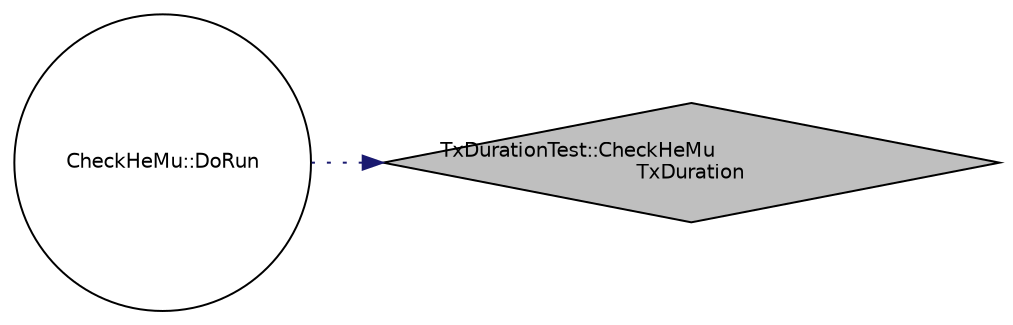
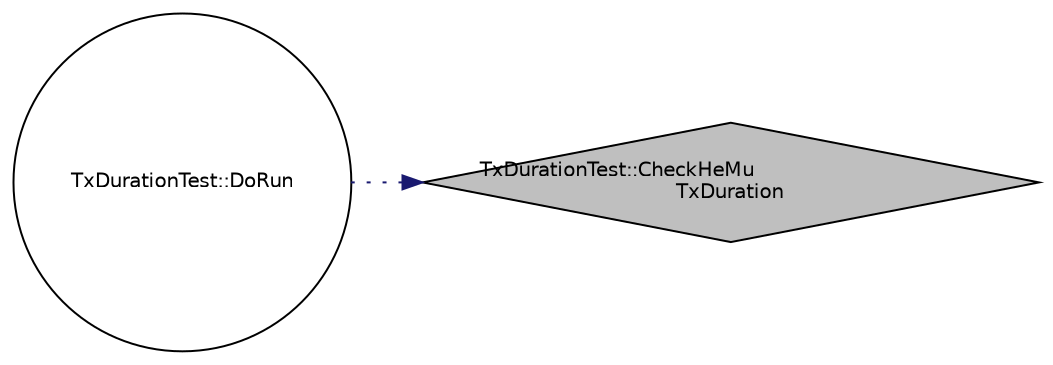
node "CheckHeMu::DoRun": label "CheckHeMu::DoRun" -> "TxDurationTest::DoRun"
